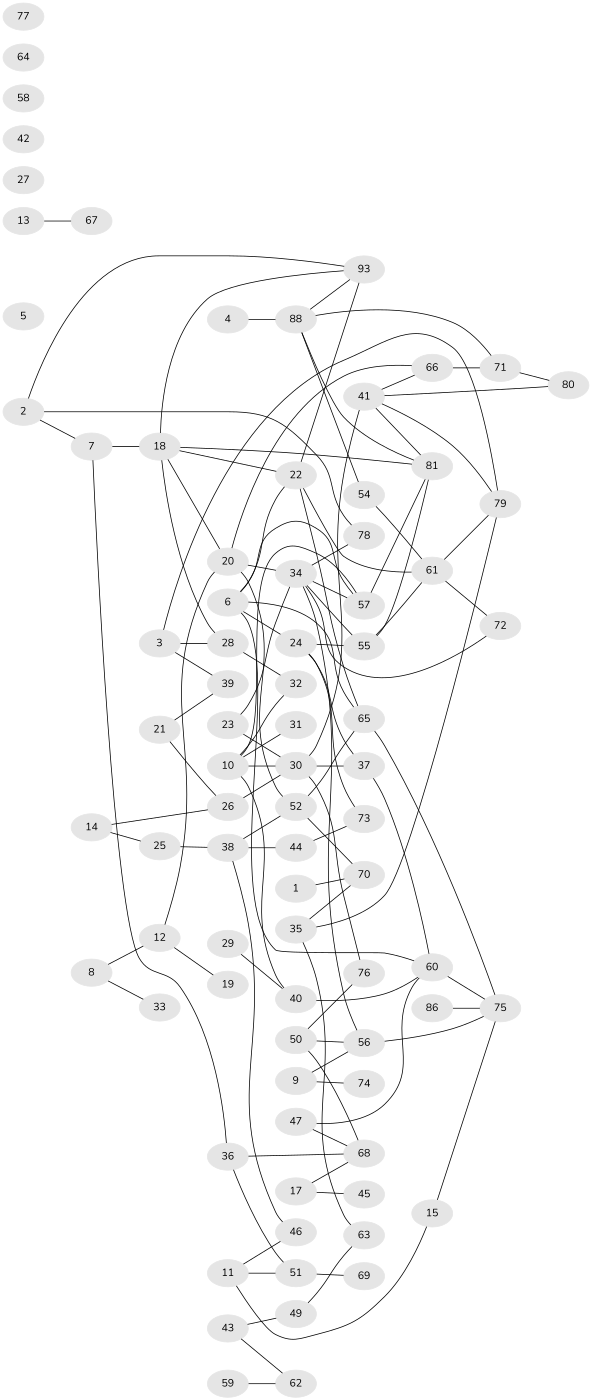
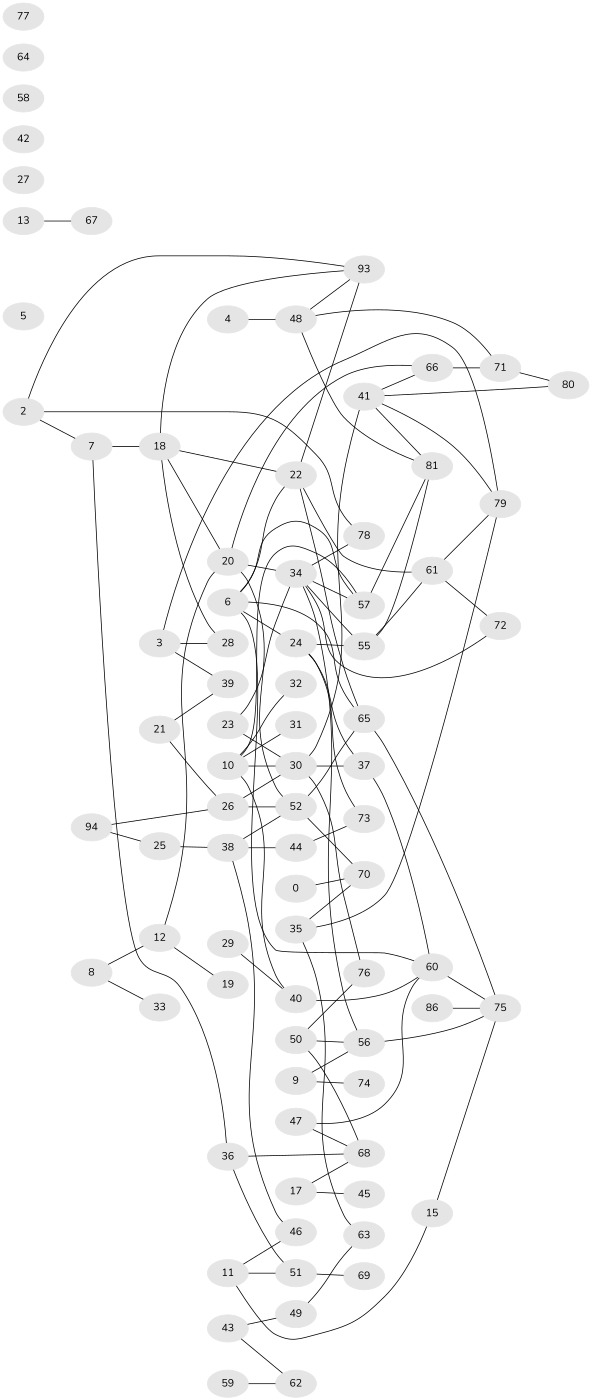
node "88": label "88" -> "48"
edge "18" -- "81": removed
node "54": removed
edge "28" -- "32": removed
edge "26" -- "52": added
node "14": label "14" -> "94"
node "1": label "1" -> "0"
